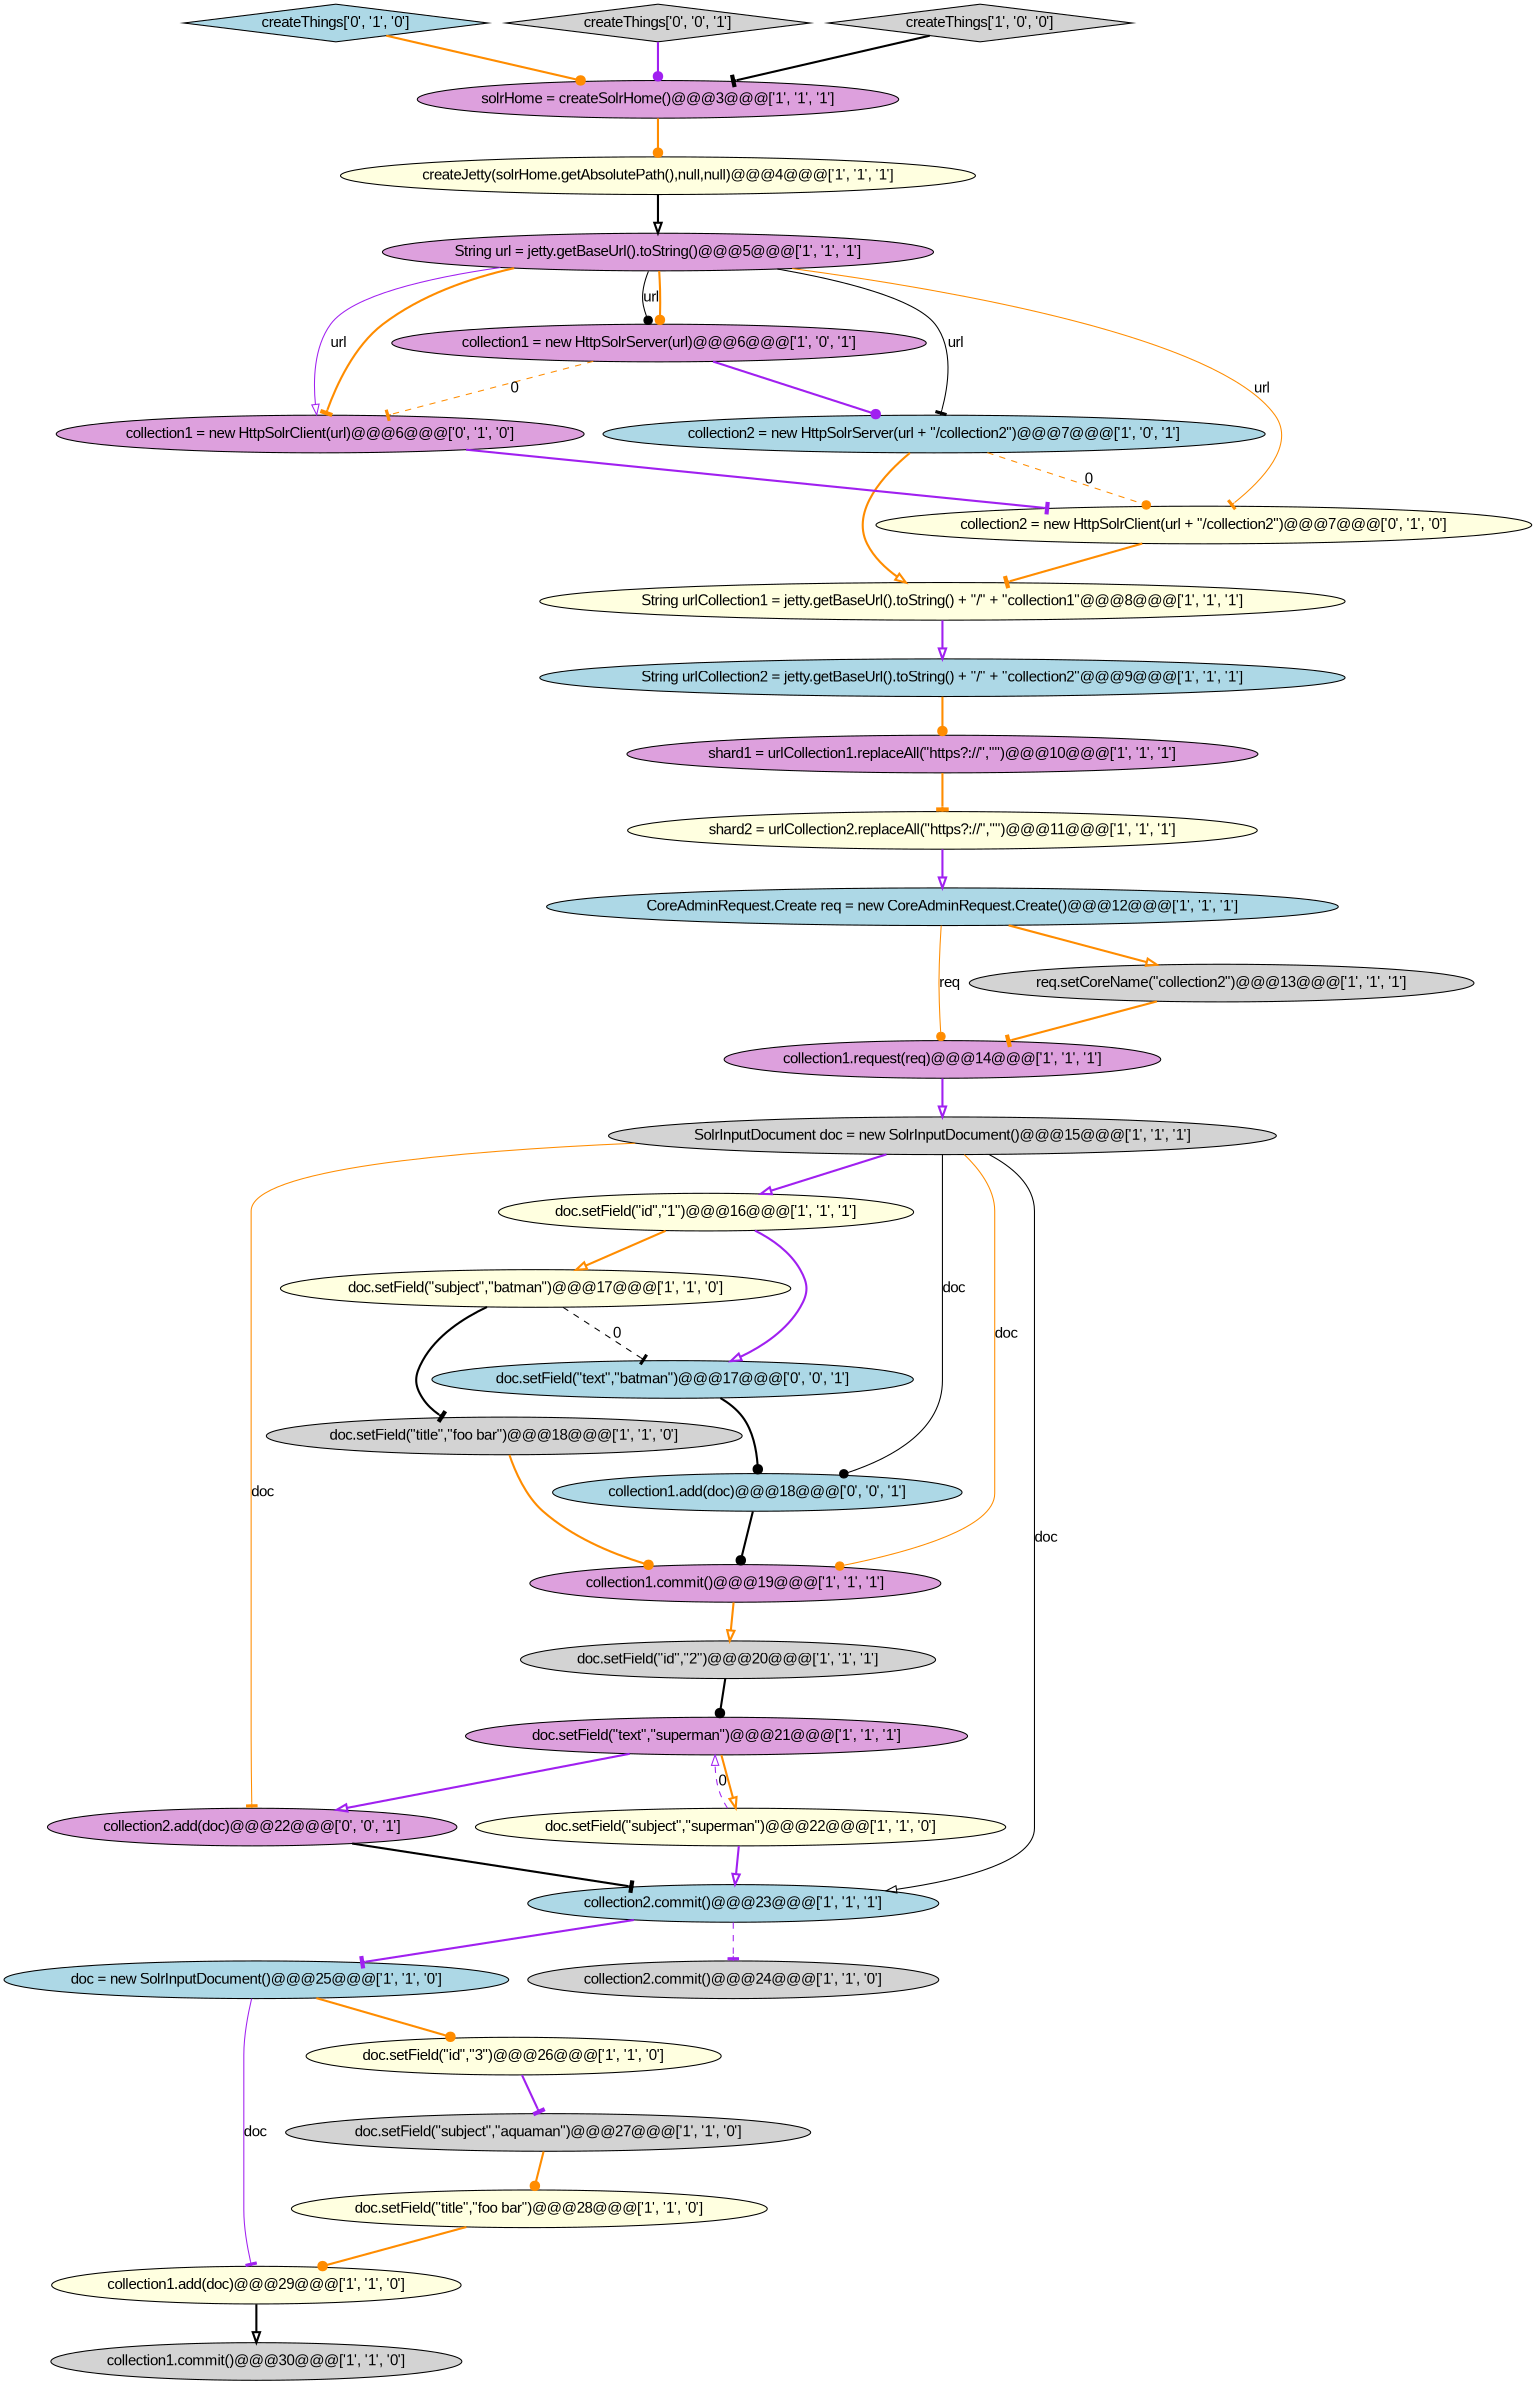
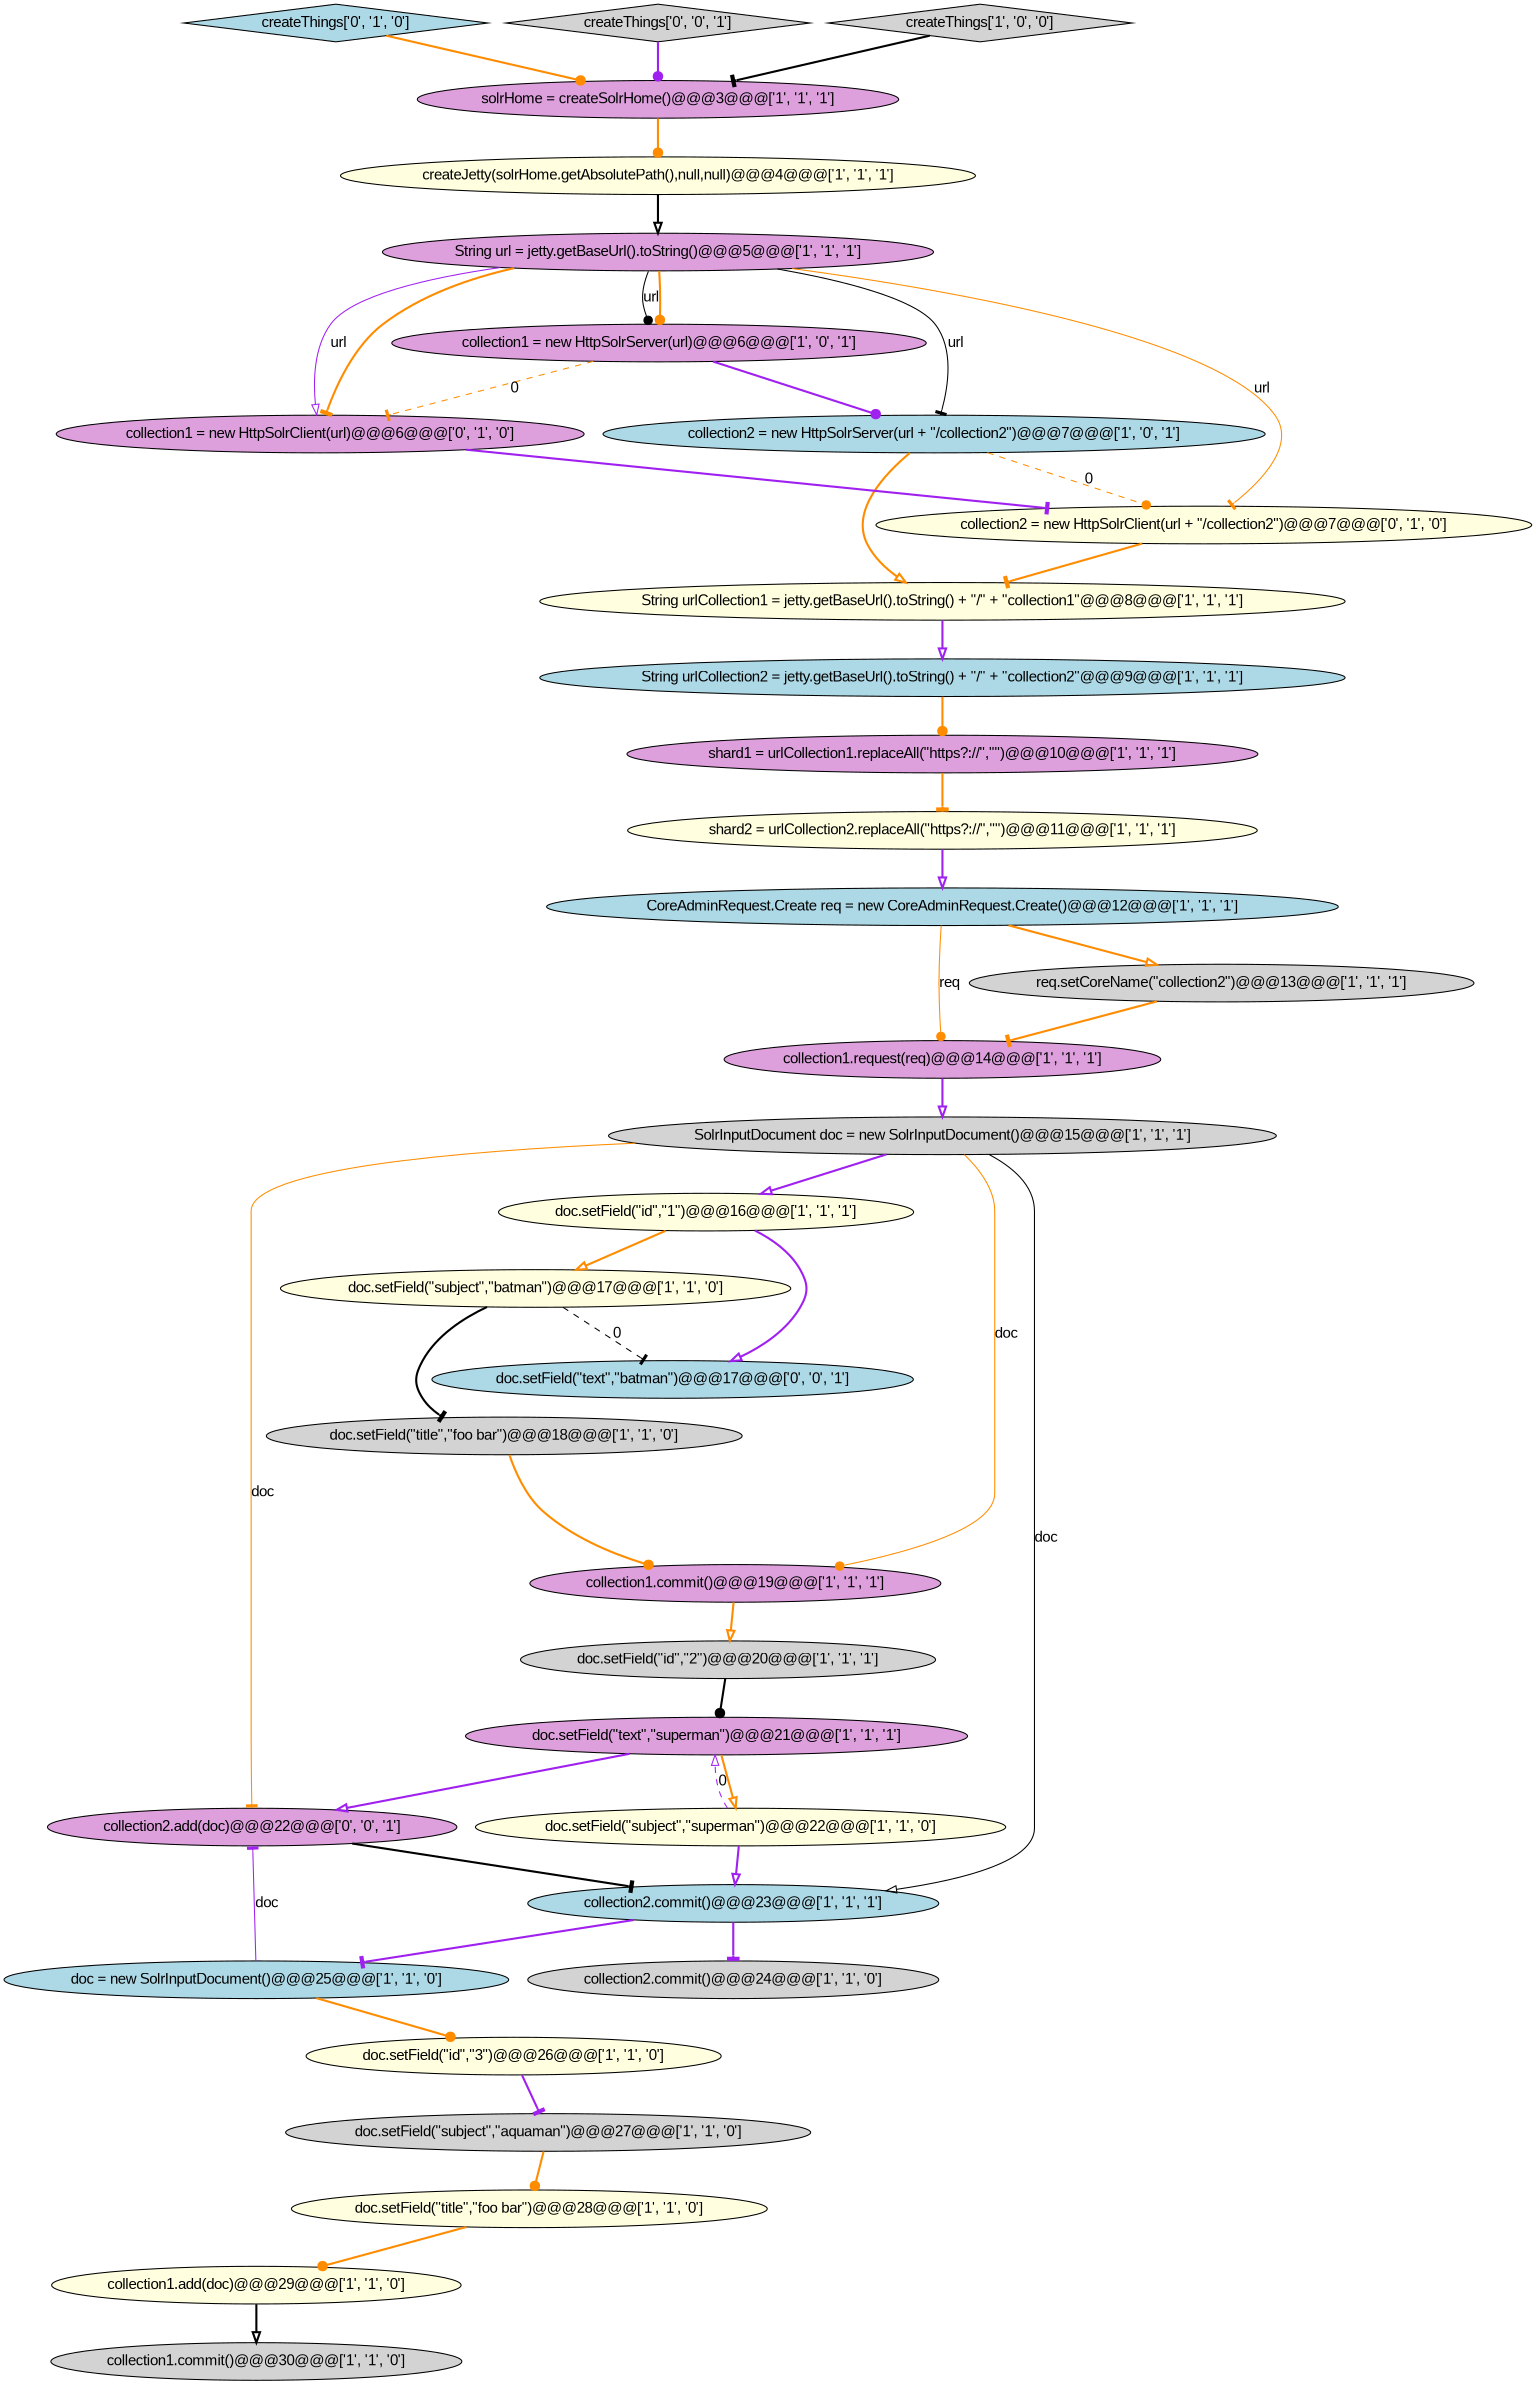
node "collection1.add(doc)@@@18@@@['0', '0', '1']": removed
edge "collection2.commit()@@@23@@@['1', '1', '1']" -> "collection2.commit()@@@24@@@['1', '1', '0']": style dashed -> bold
edge "doc = new SolrInputDocument()@@@25@@@['1', '1', '0']" -> "collection1.add(doc)@@@29@@@['1', '1', '0']": now "doc = new SolrInputDocument()@@@25@@@['1', '1', '0']" -> "collection2.add(doc)@@@22@@@['0', '0', '1']"
